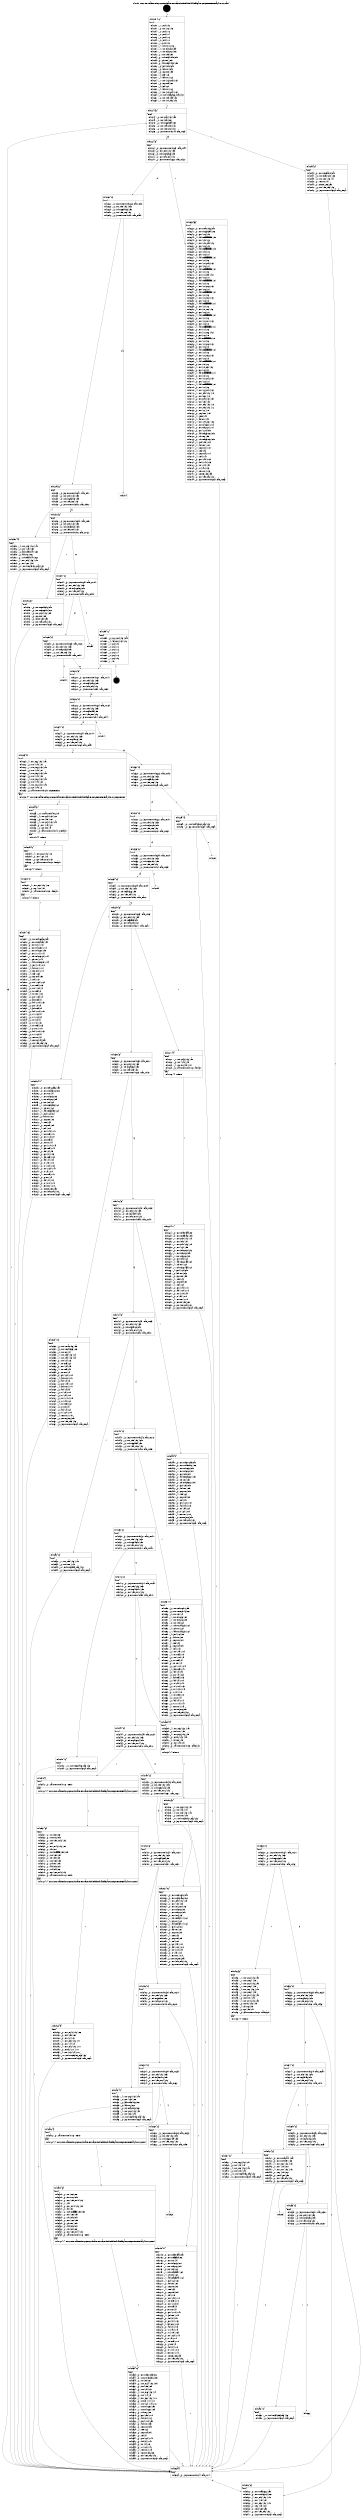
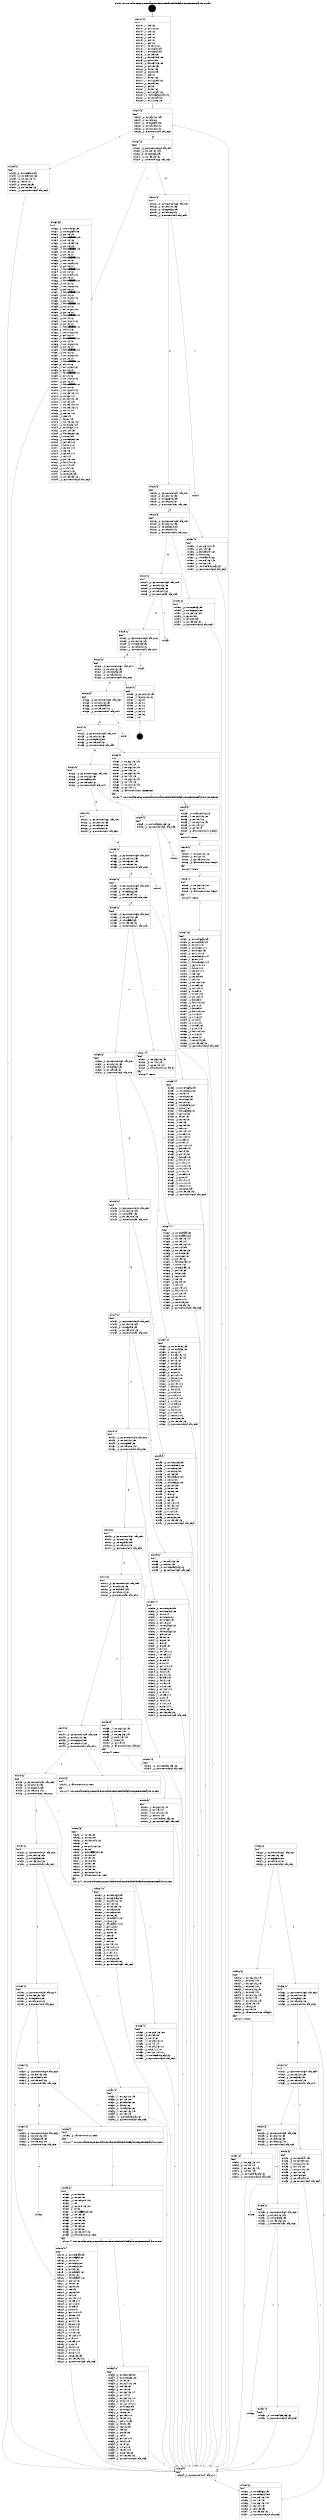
edge "0x402ebd [18]" -> "0x40230c [28]": reversed
